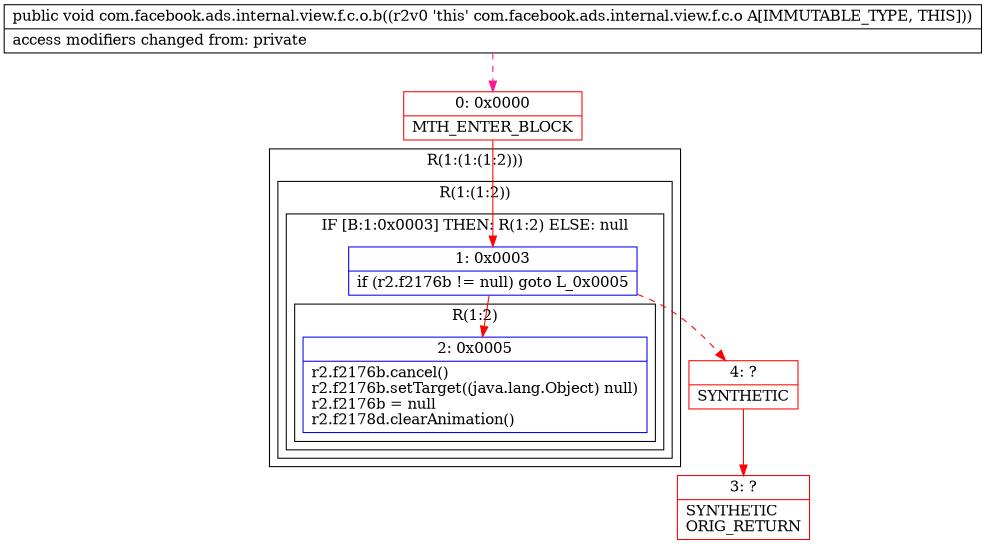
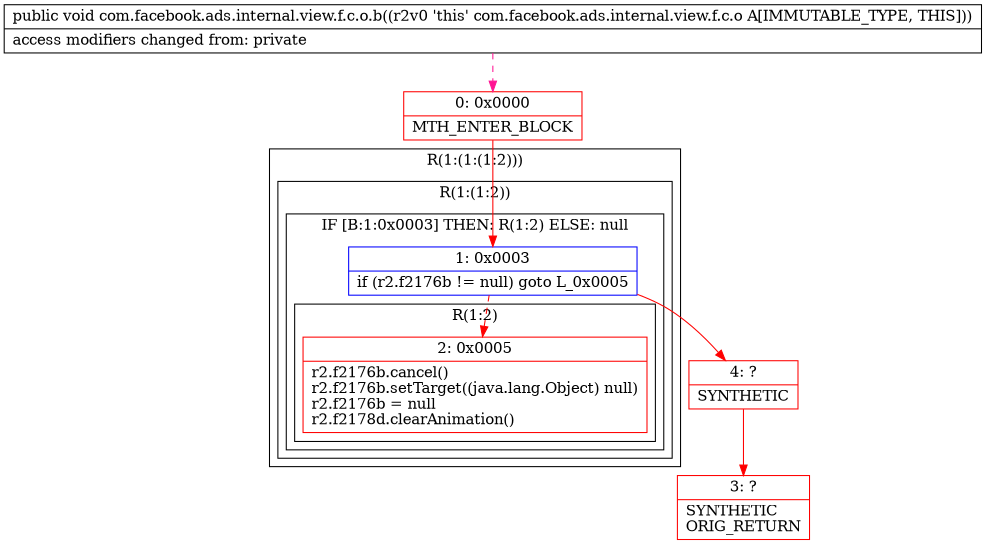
edge "1: 0x0003" -> "2: 0x0005": style solid -> dashed
edge "1: 0x0003" -> "4: ?": style dashed -> solid
node "2: 0x0005": color blue -> red
